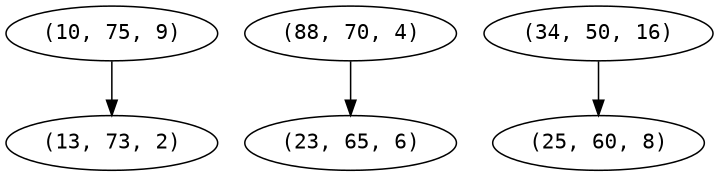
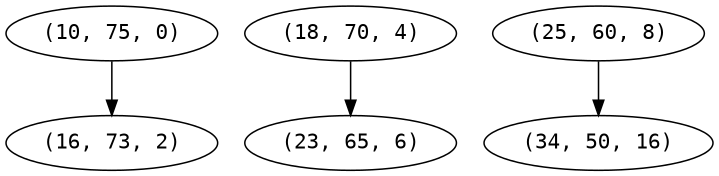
node "(10, 75, 9)": label "(10, 75, 9)" -> "(10, 75, 0)"
node "(88, 70, 4)": label "(88, 70, 4)" -> "(18, 70, 4)"
edge "(34, 50, 16)" -> "(25, 60, 8)": reversed
node "(13, 73, 2)": label "(13, 73, 2)" -> "(16, 73, 2)"
